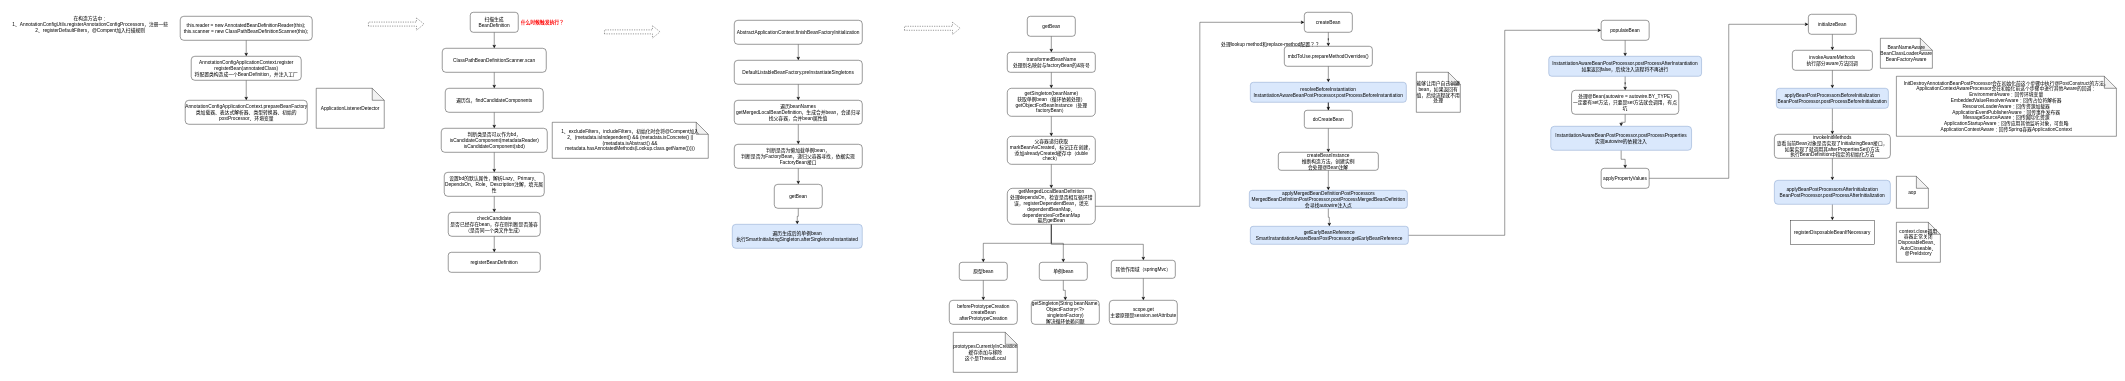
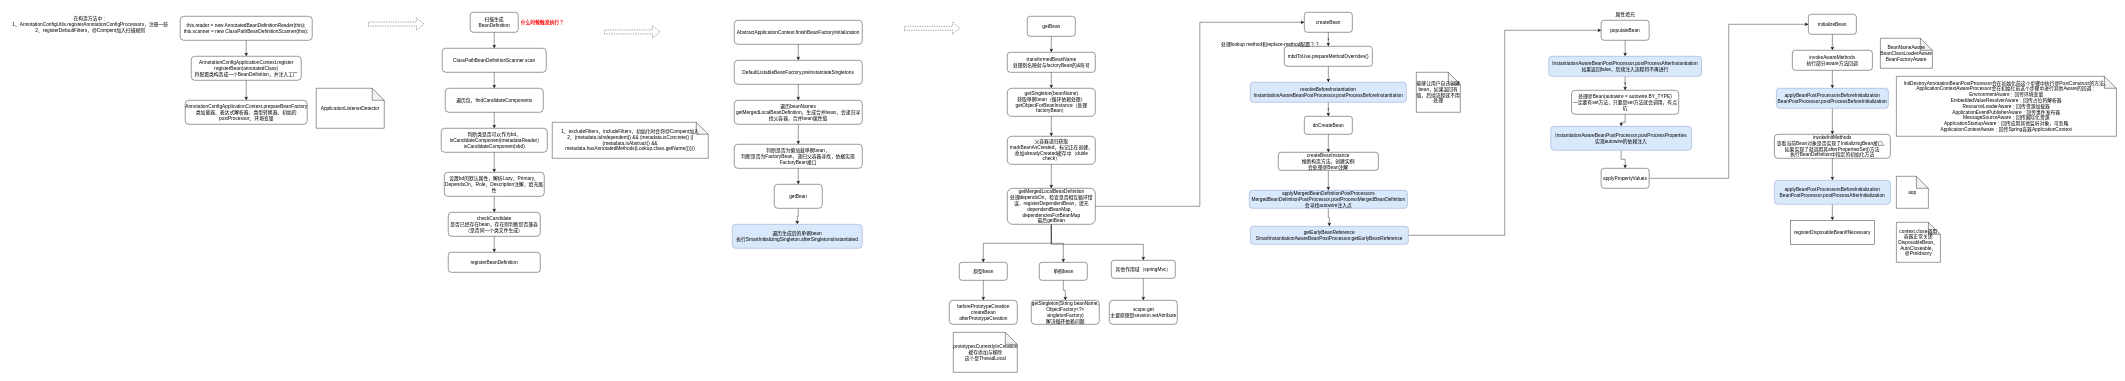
node "属性填充": added
node "doCreateBean": moved (1328, 119) -> (1328, 125)
node "applyBeanPostProcessorsAfterInitialization BeanPostProcessor.postProcessAfterInitialization": label "applyBeanPostProcessorsAfterInitialization BeanPostProcessor.postProcessAfterInitialization" -> "applyBeanPostProcessorsBeforeInitialization BeanPostProcessor.postProcessAfterInitialization"
